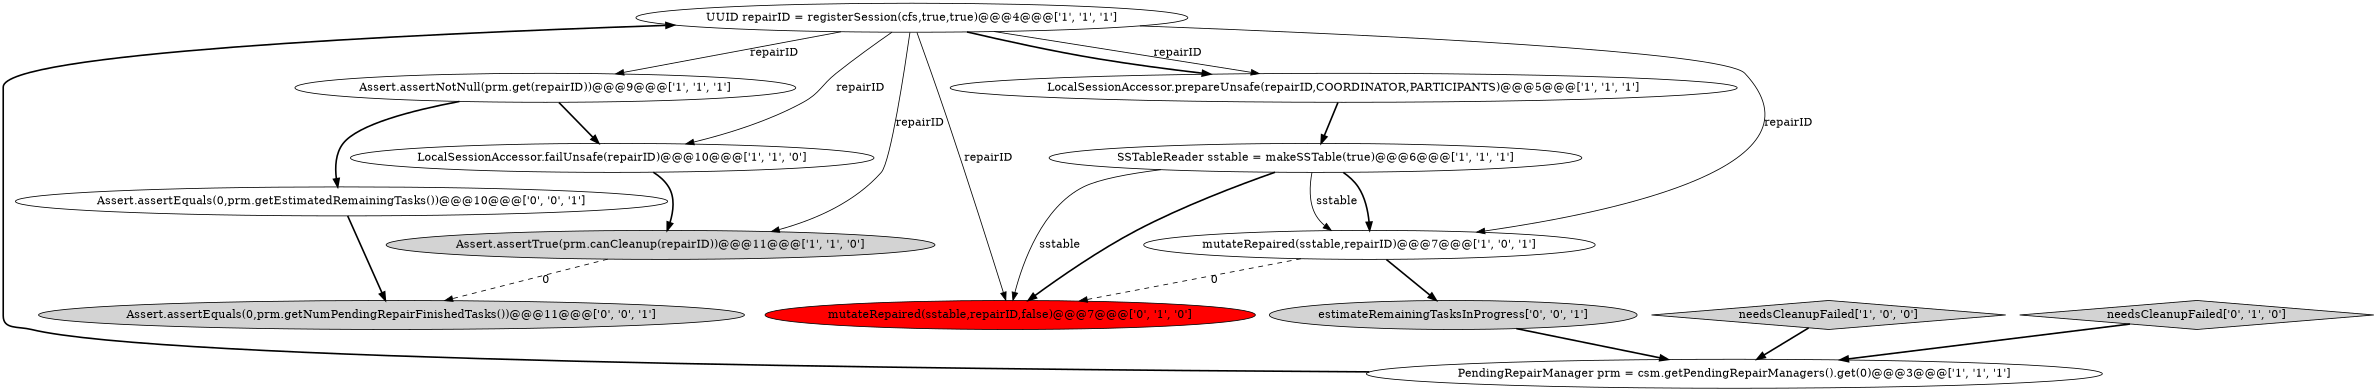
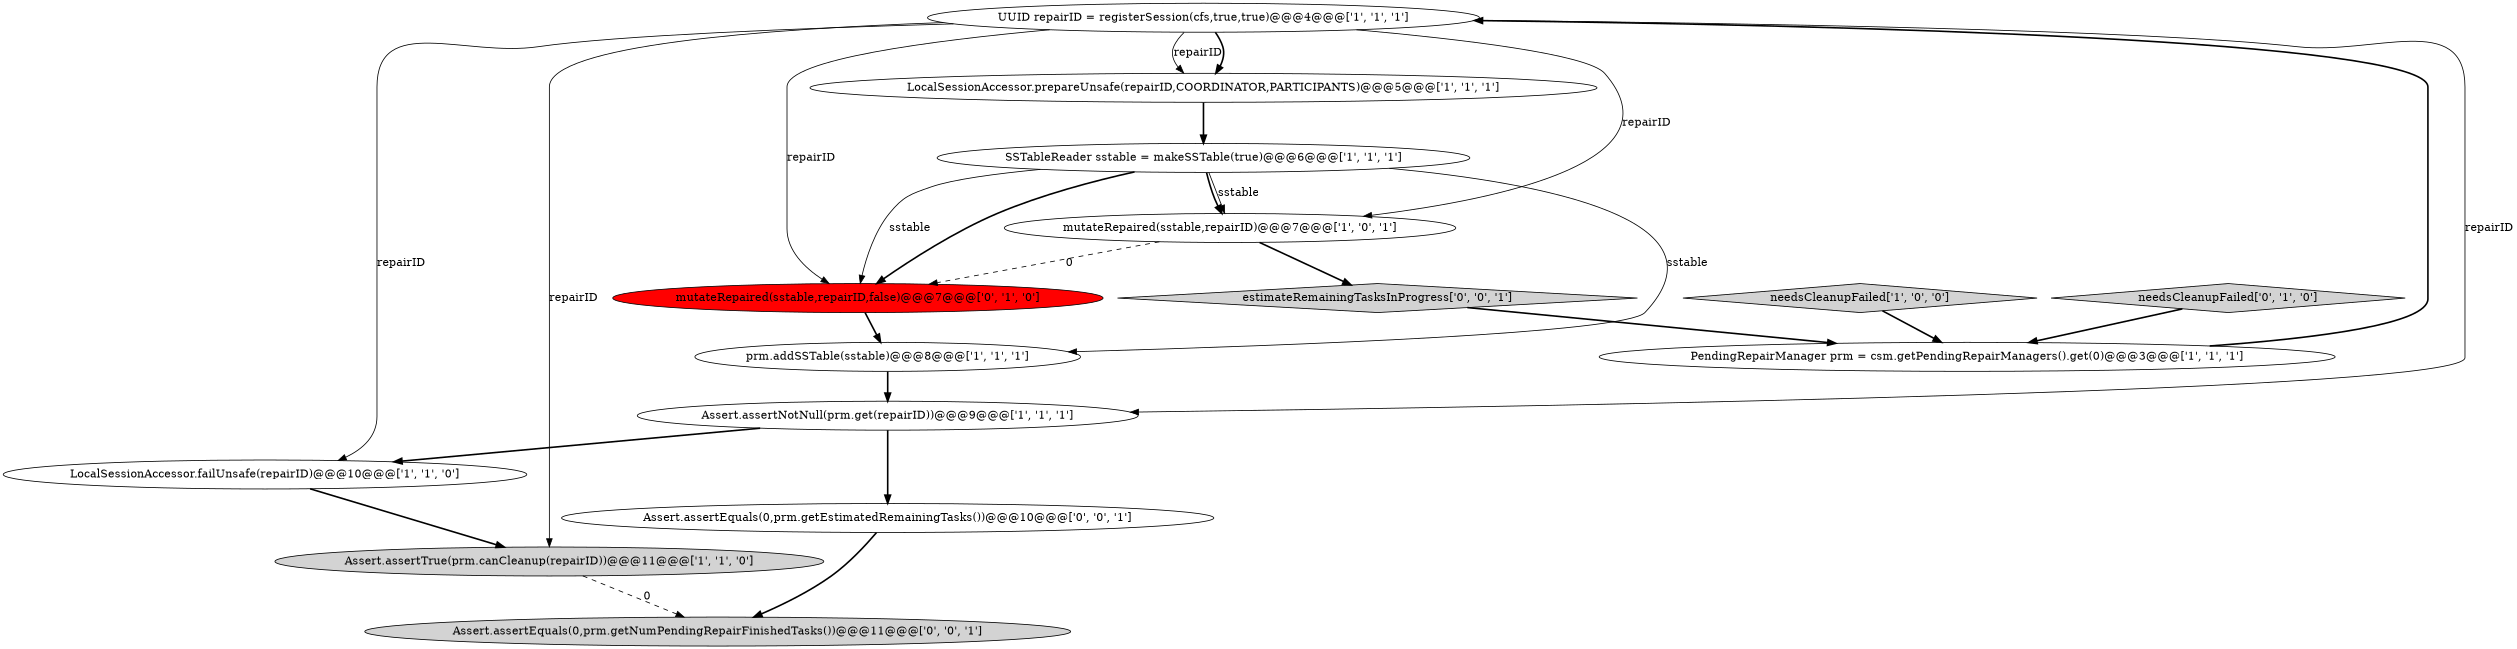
node "estimateRemainingTasksInProgress['0', '0', '1']": shape ellipse -> diamond
node "prm.addSSTable(sstable)@@@8@@@['1', '1', '1']": added
